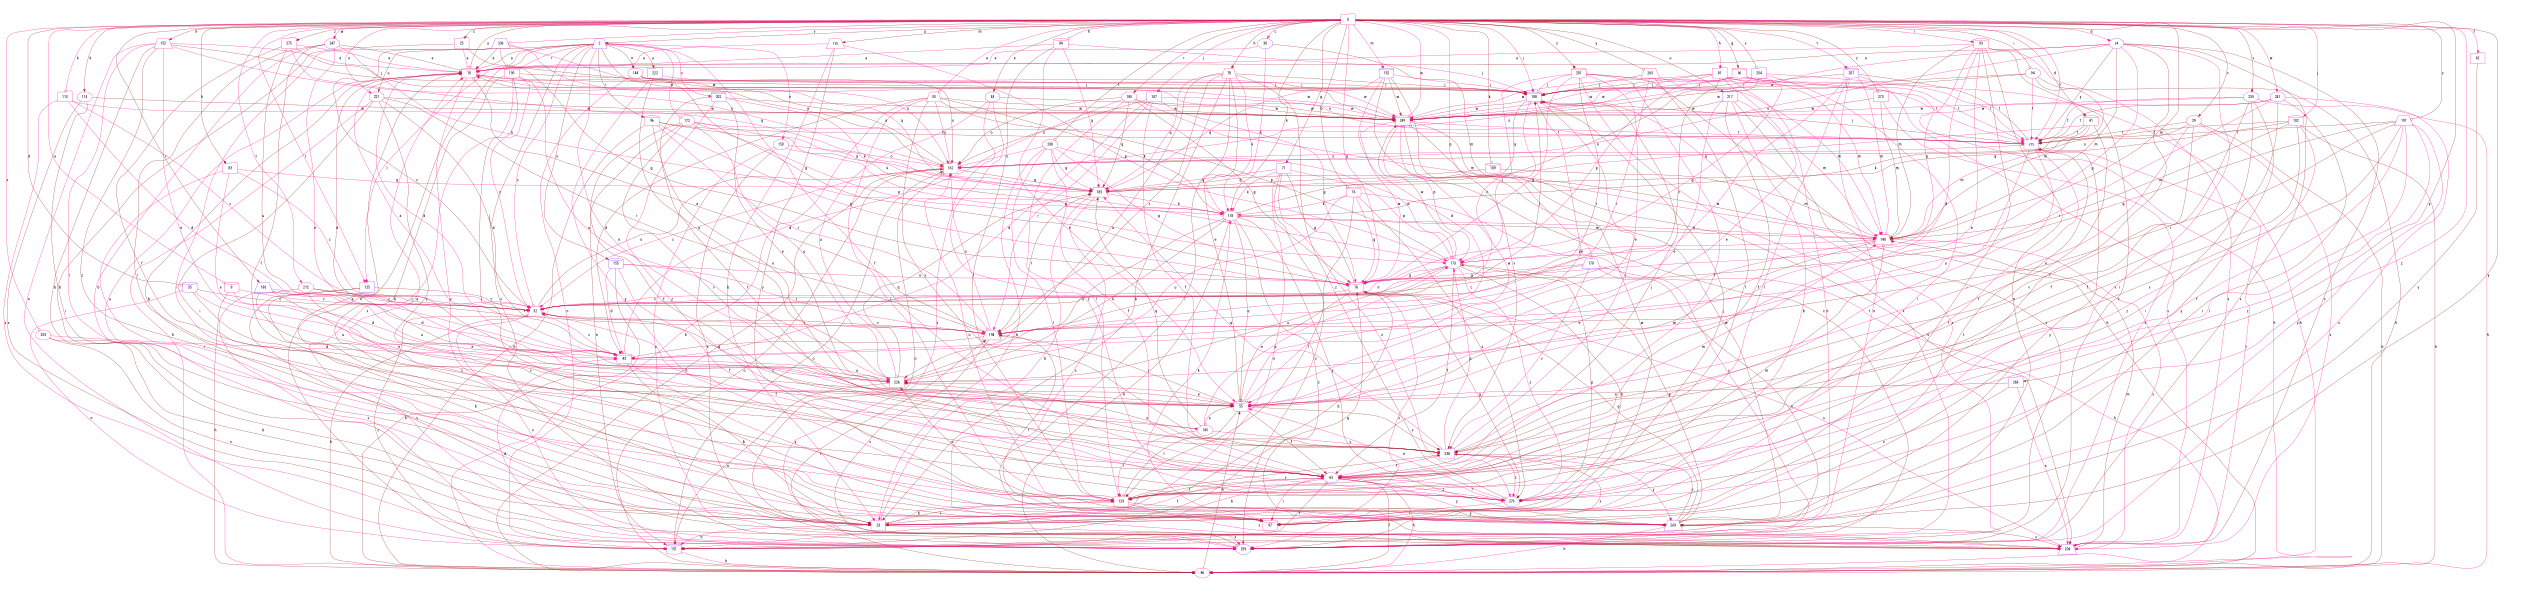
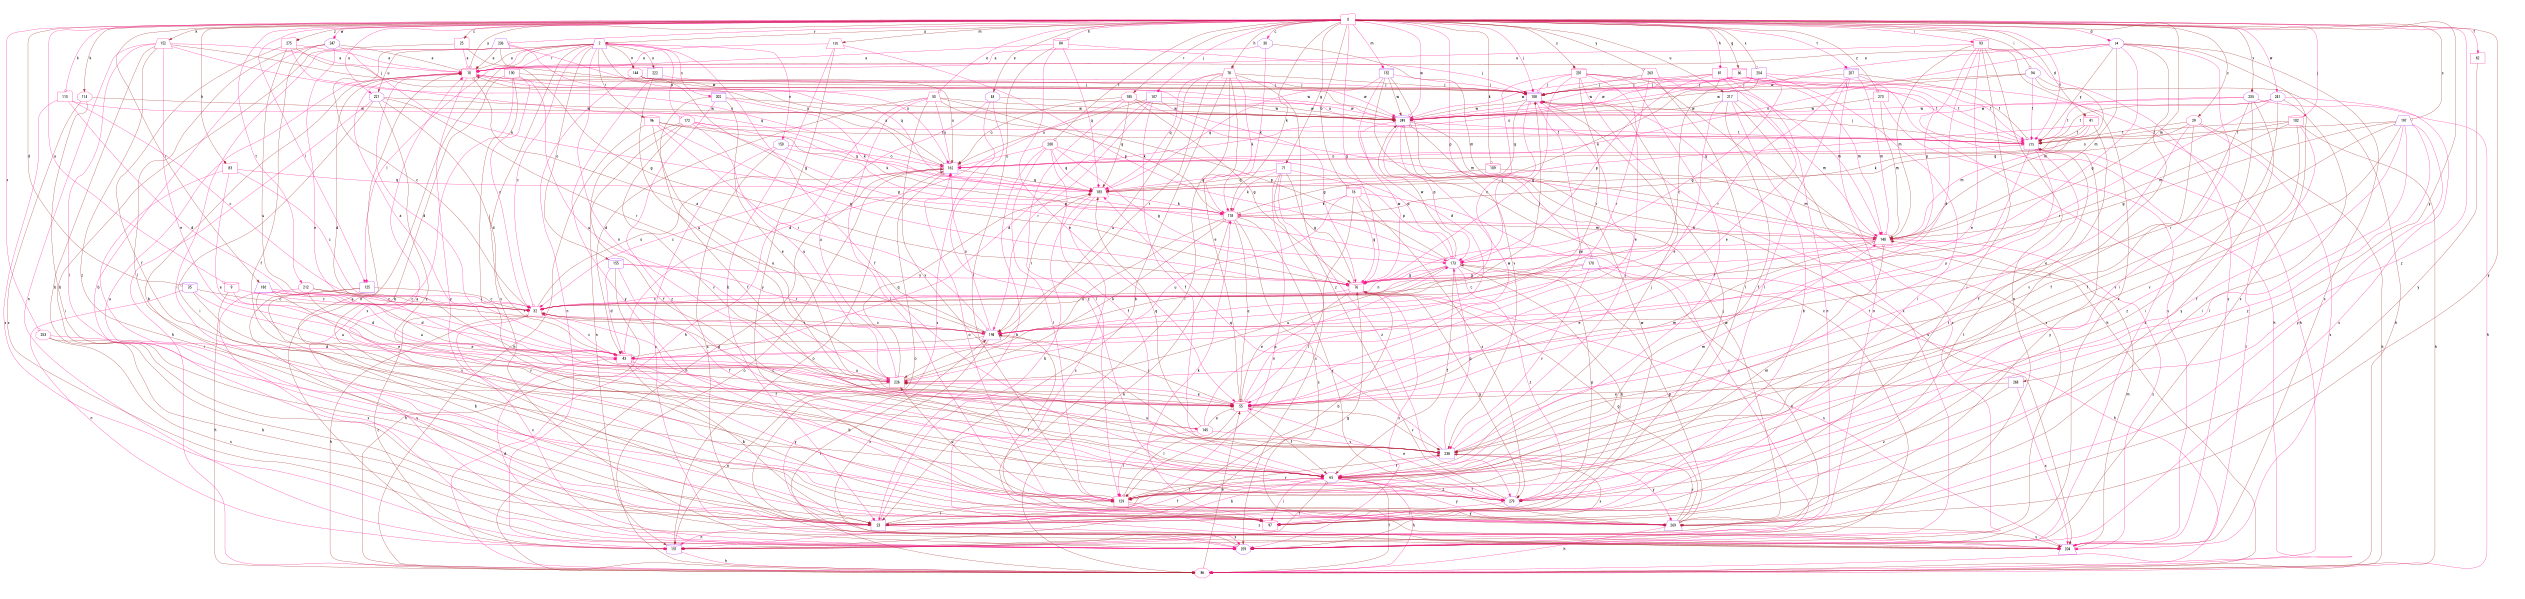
edge "207" -> "194": label "w" -> "r"
edge "55" -> "145": reversed
edge "238" -> "279": removed, label "z"
edge "129" -> "23": now "129" -> "43"
